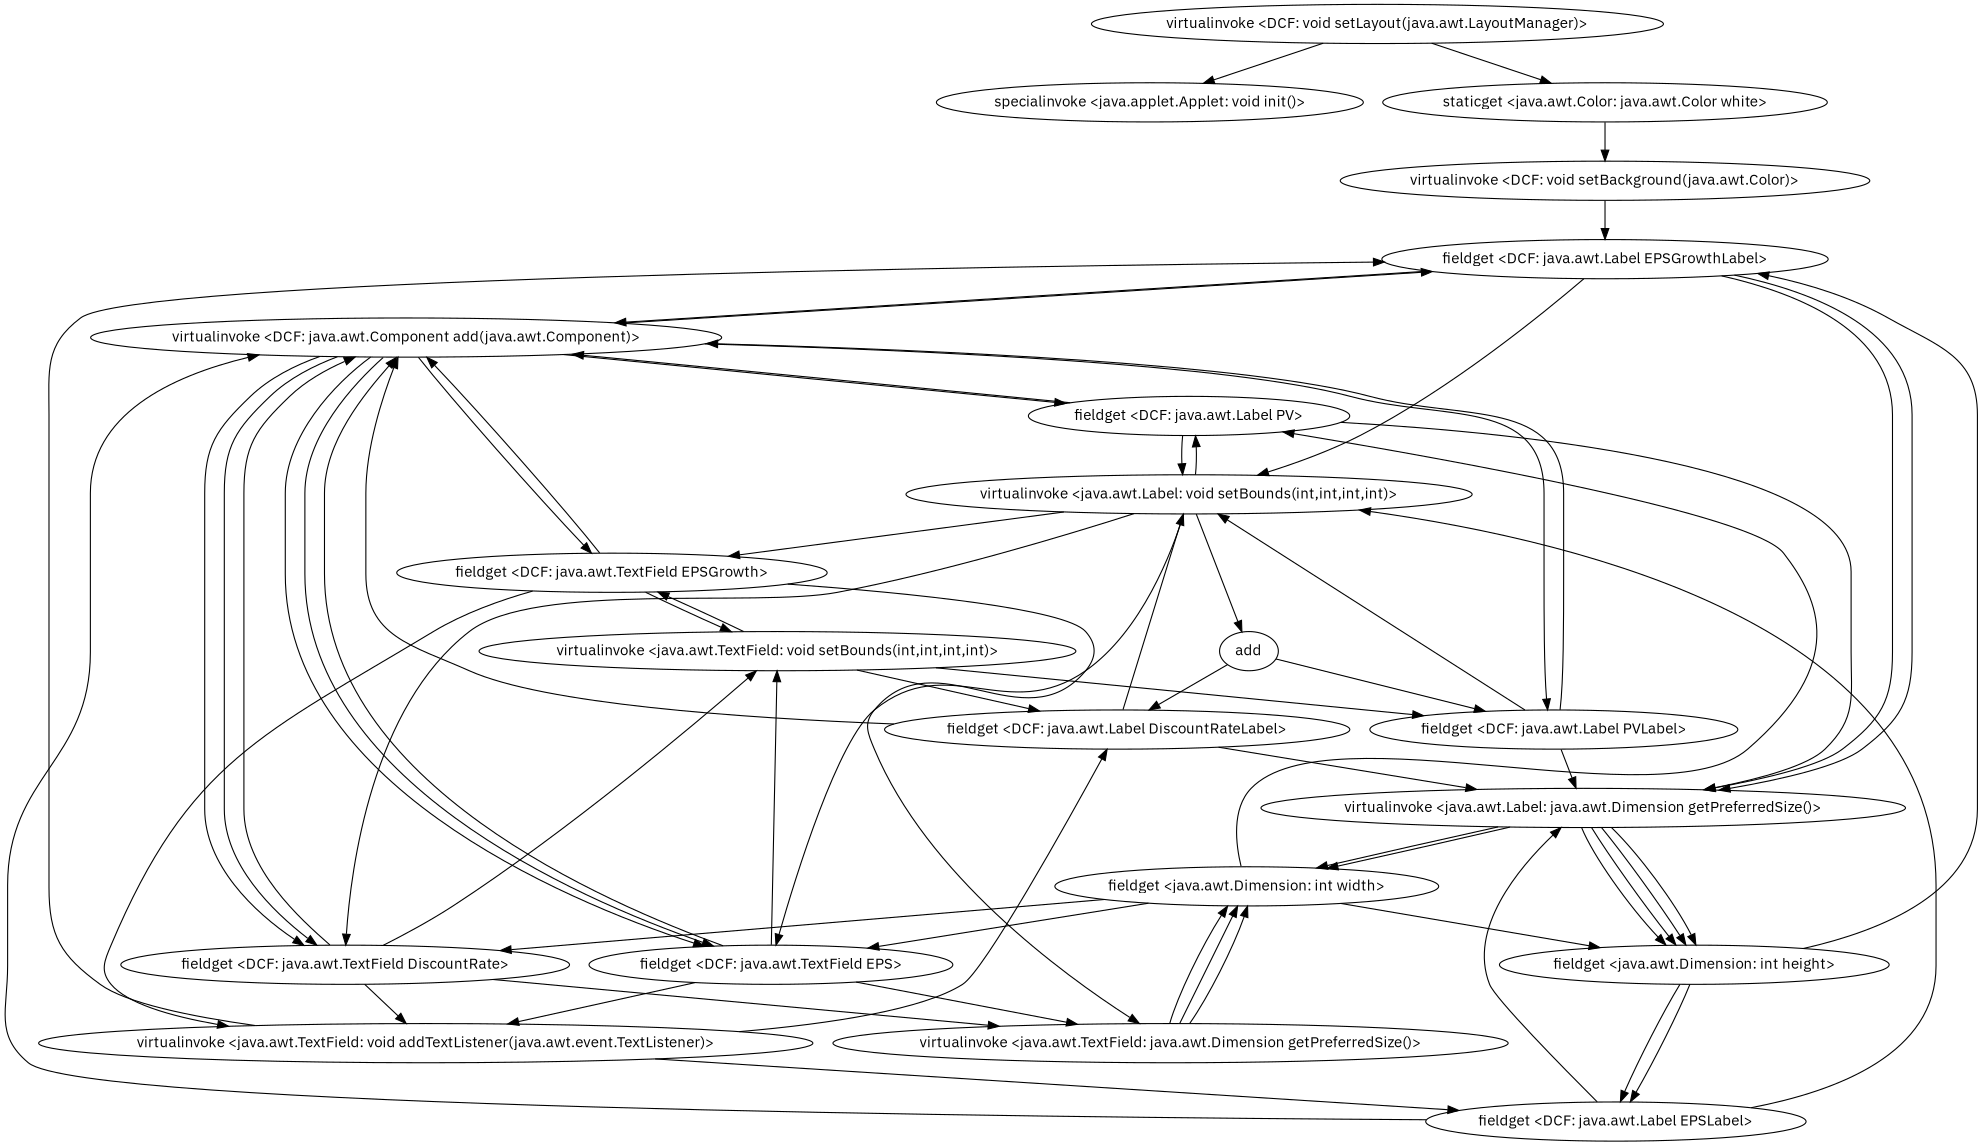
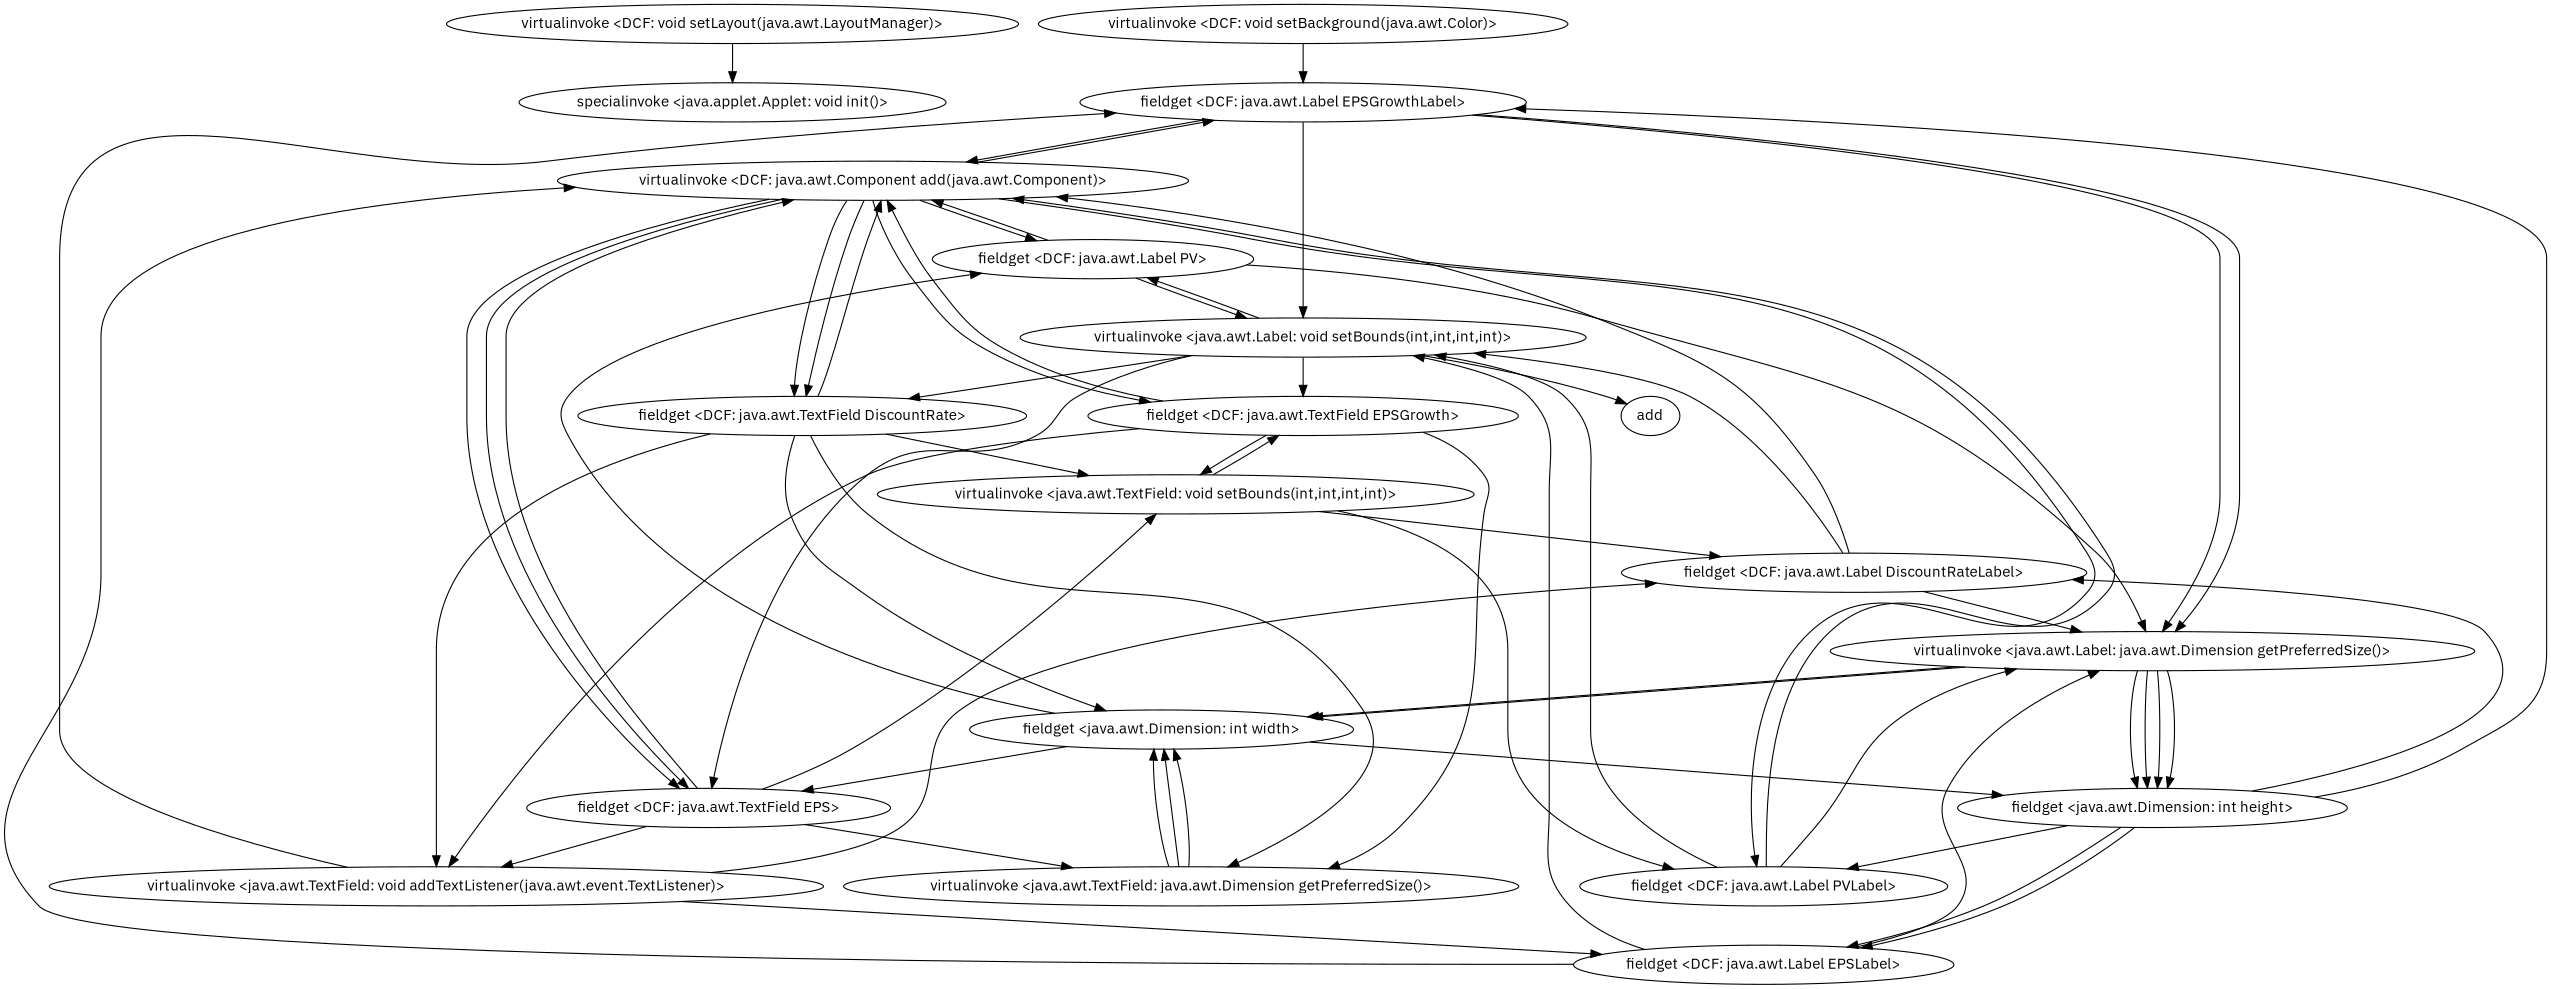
node "staticget <java.awt.Color: java.awt.Color white>": removed
edge "add" -> "fieldget <DCF: java.awt.Label PVLabel>": now "fieldget <java.awt.Dimension: int height>" -> "fieldget <DCF: java.awt.Label PVLabel>"
edge "add" -> "fieldget <DCF: java.awt.Label DiscountRateLabel>": now "fieldget <java.awt.Dimension: int height>" -> "fieldget <DCF: java.awt.Label DiscountRateLabel>"
edge "fieldget <java.awt.Dimension: int width>" -> "fieldget <DCF: java.awt.TextField DiscountRate>": reversed
